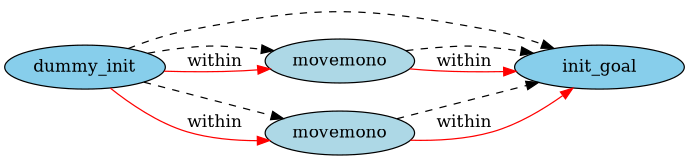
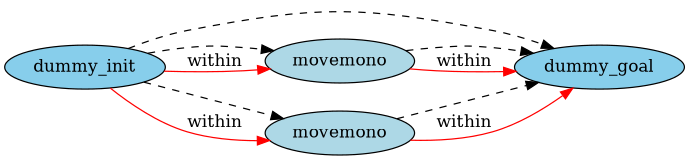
node "init_goal": label "init_goal" -> "dummy_goal"
